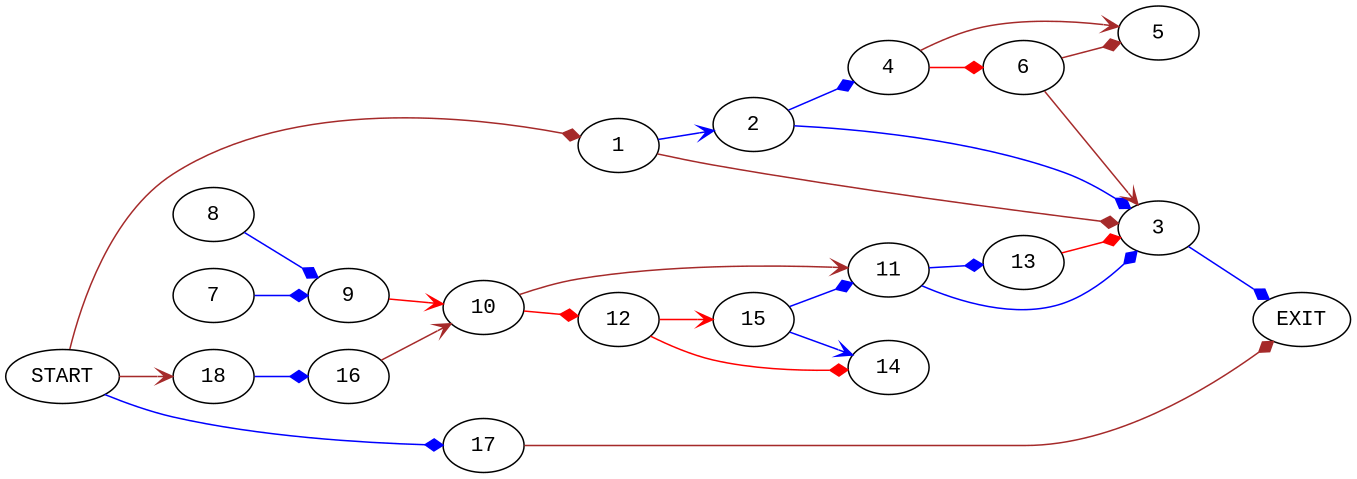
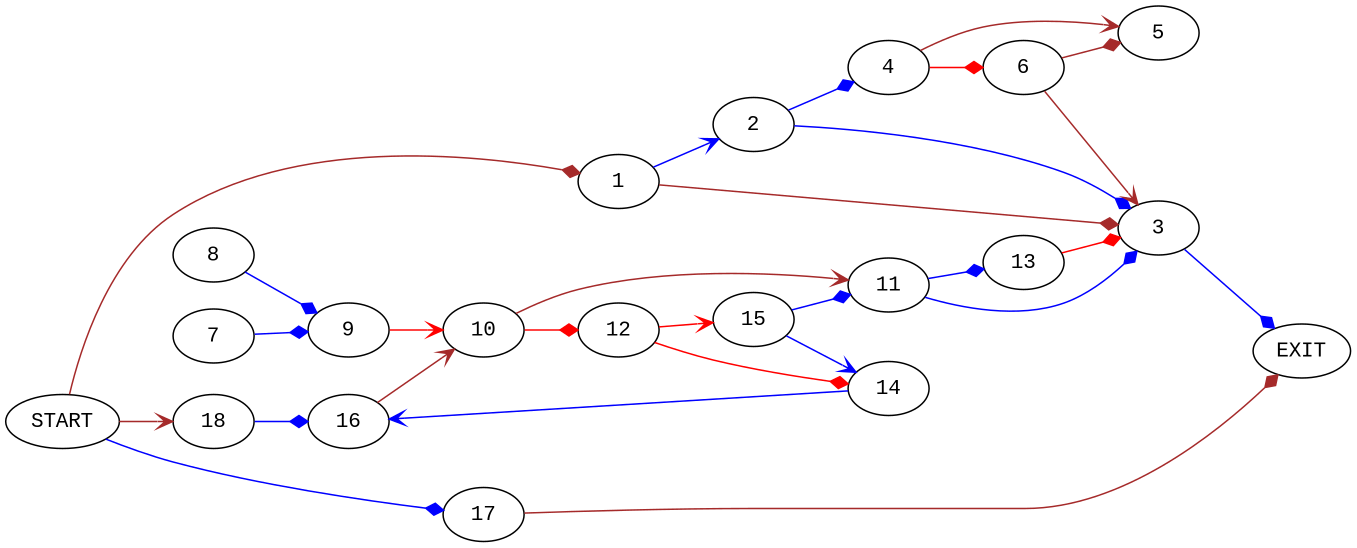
edge "14" -> "16": added
